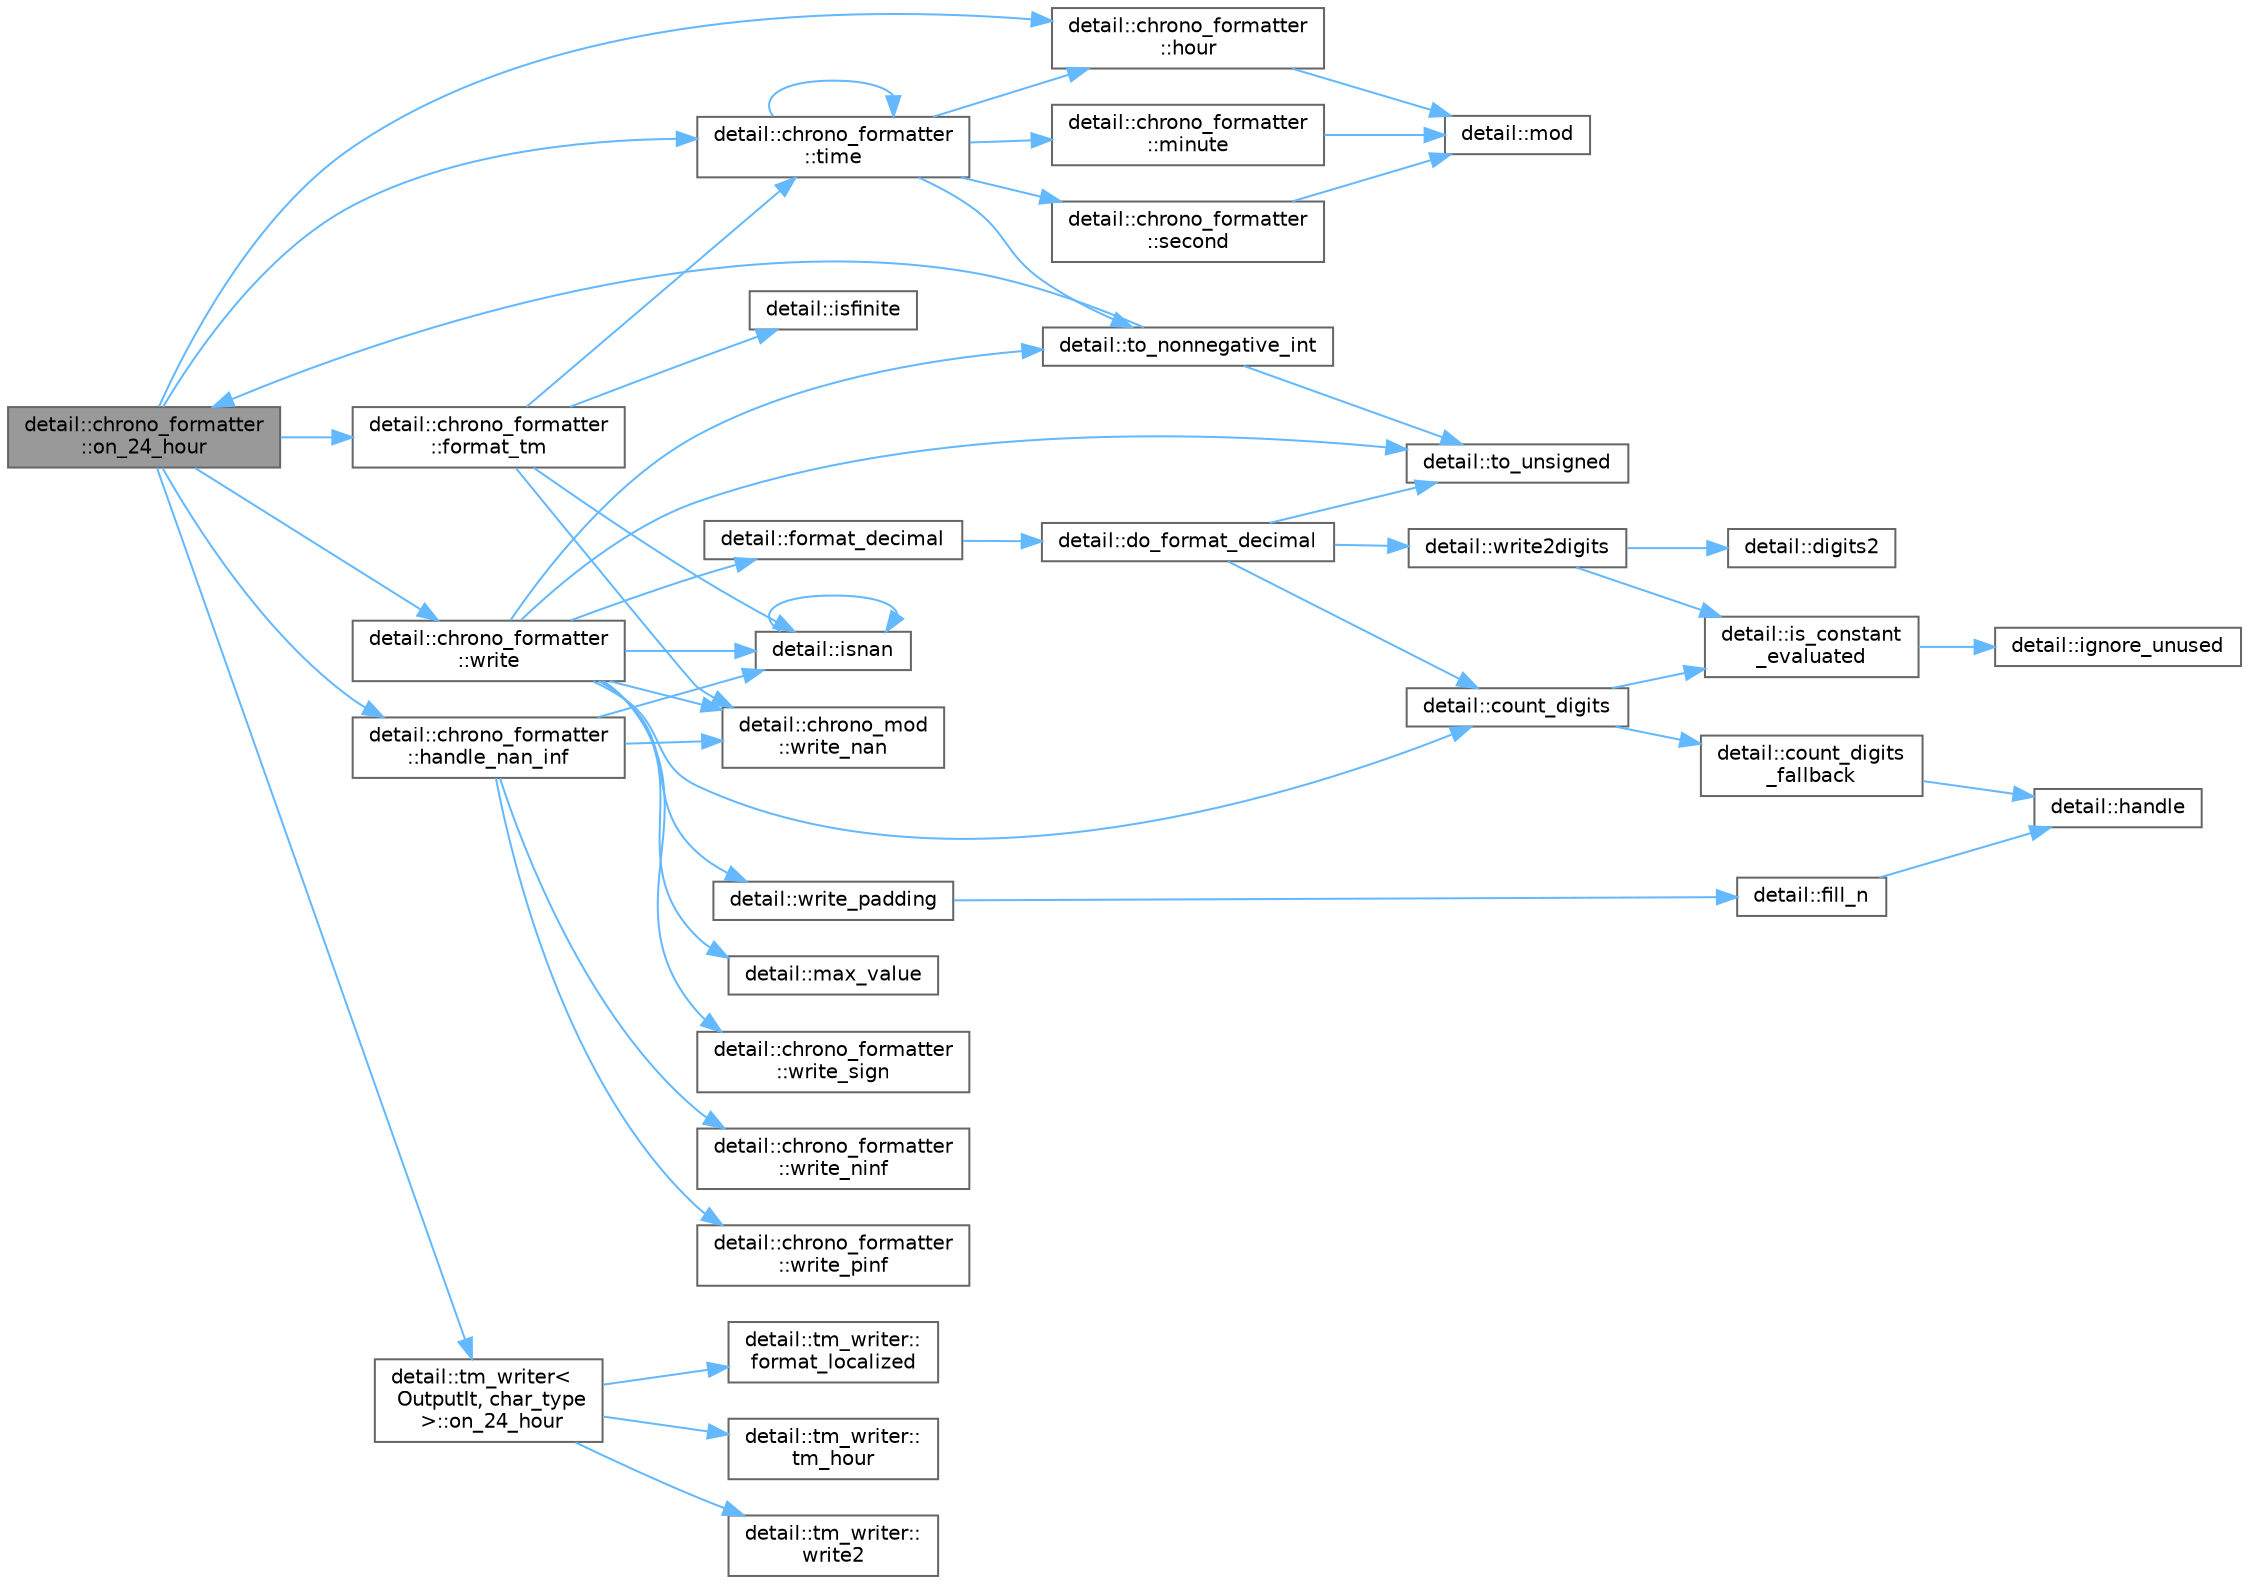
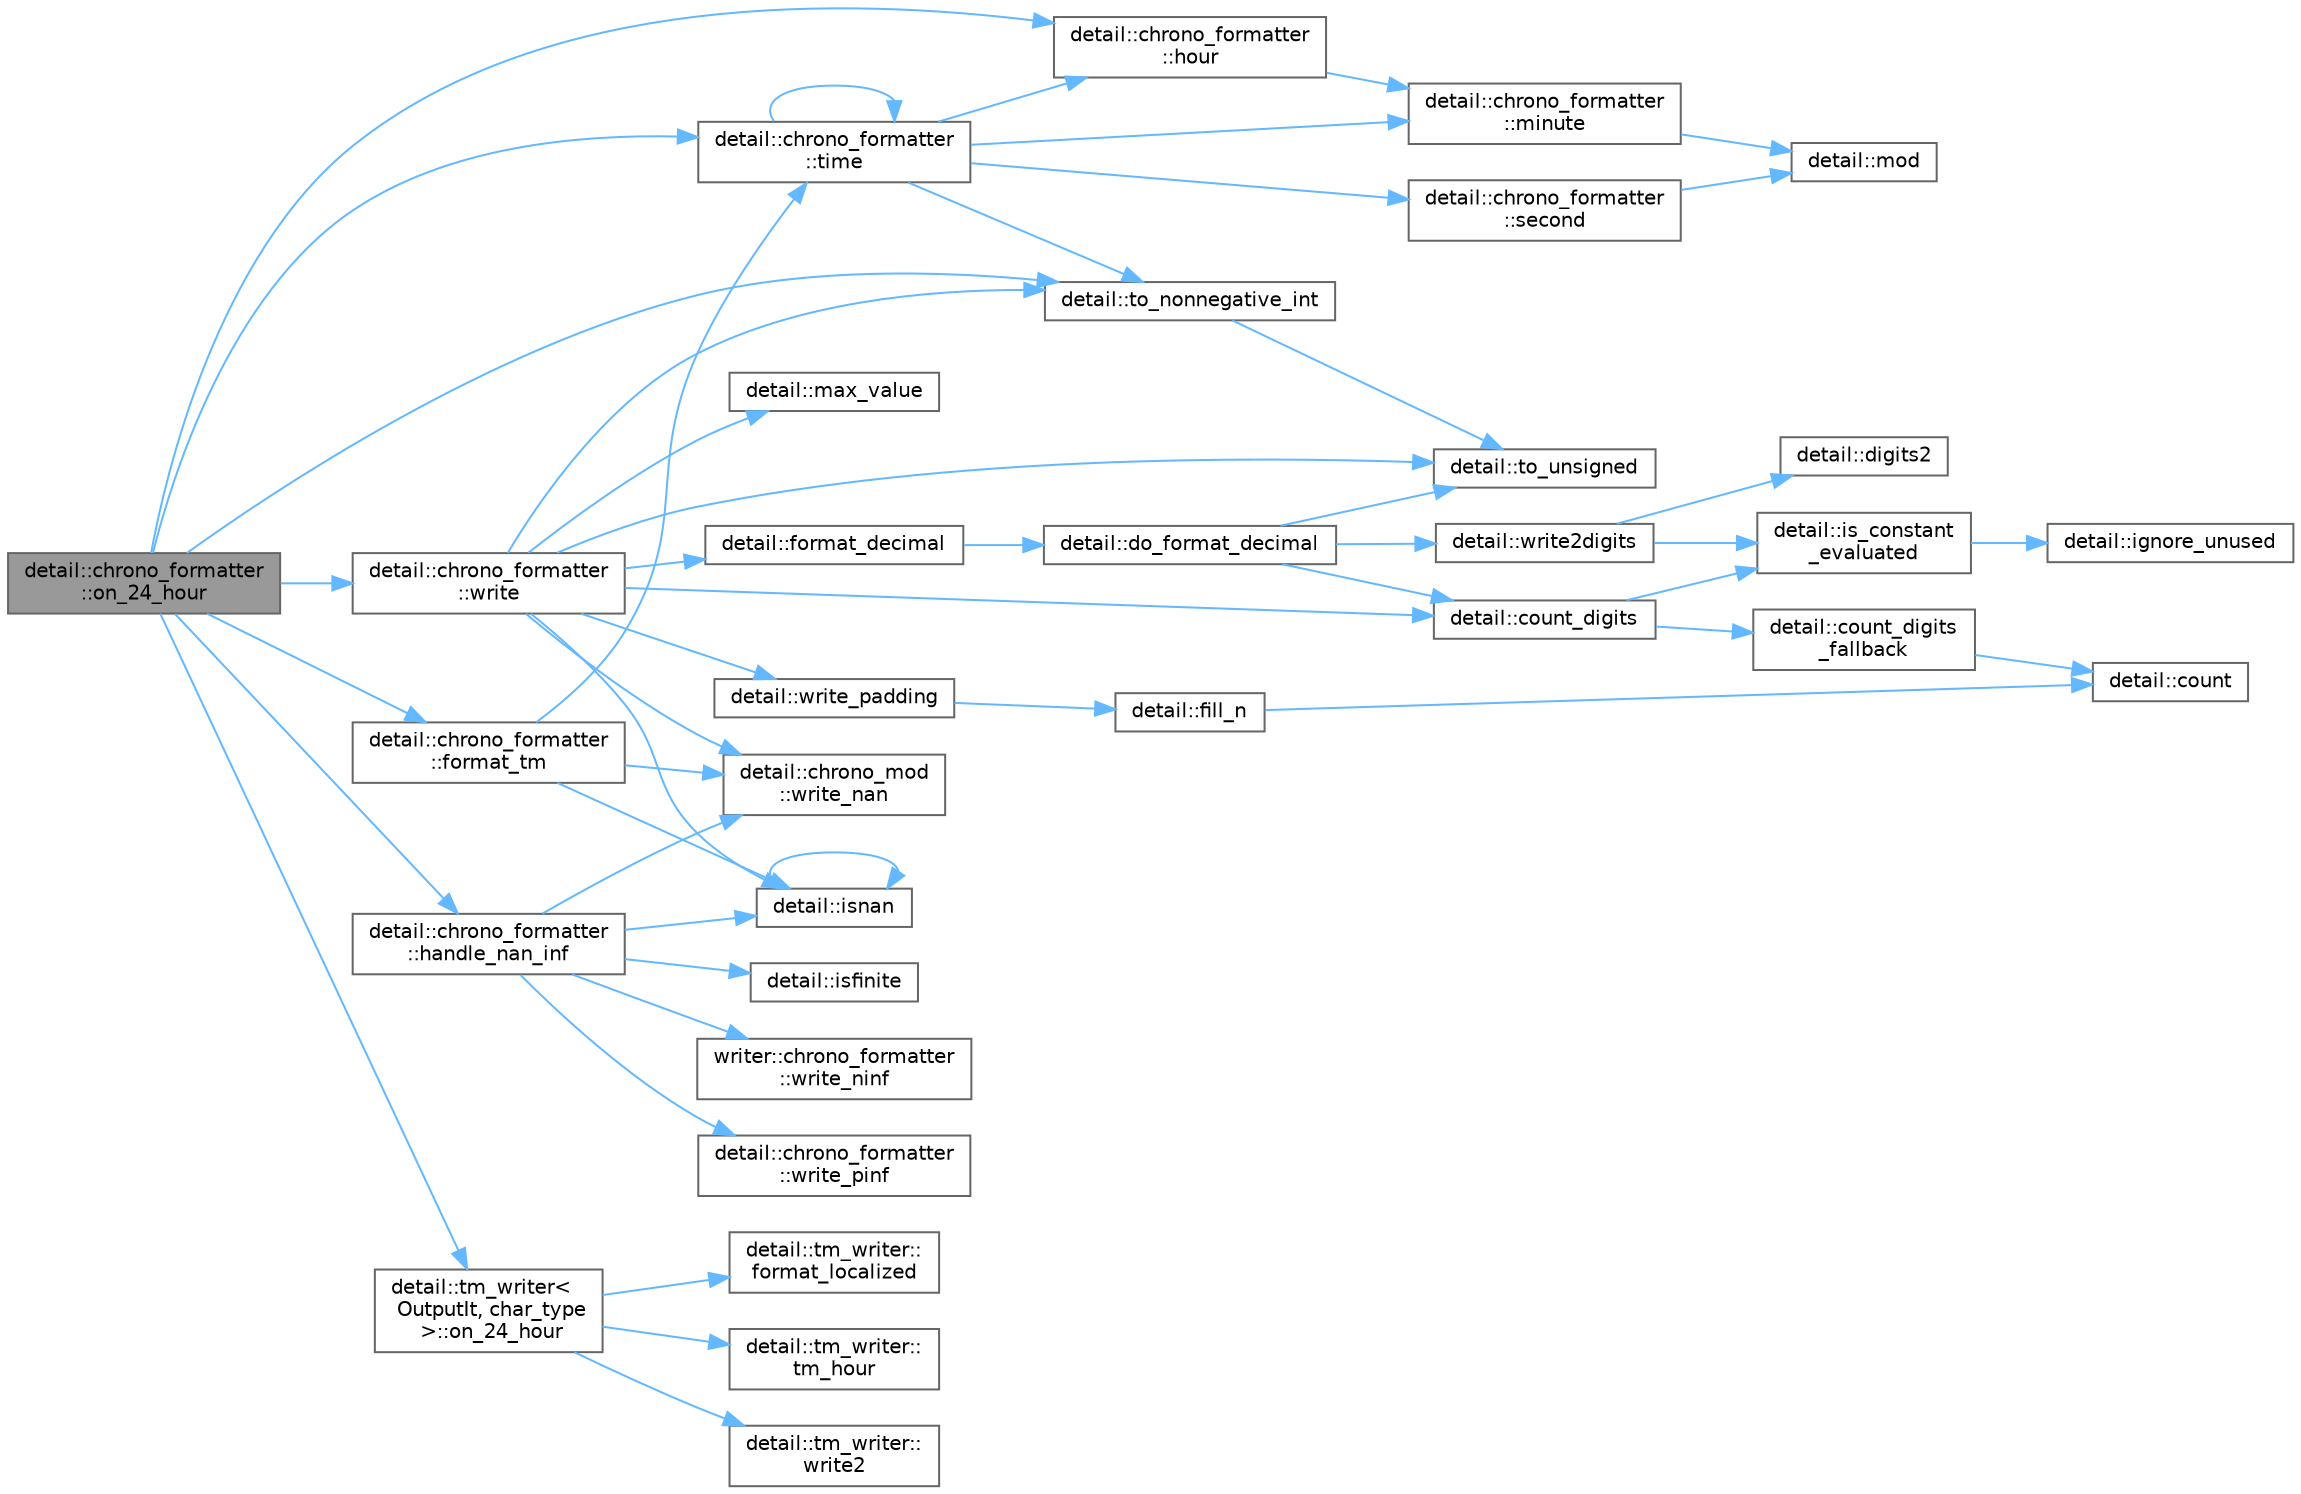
edge "detail::chrono_formatter ::hour" -> "detail::mod": now "detail::chrono_formatter ::hour" -> "detail::chrono_formatter ::minute"
edge "detail::to_nonnegative_int" -> "detail::chrono_formatter ::on_24_hour": reversed
edge "detail::chrono_formatter ::format_tm" -> "detail::isfinite": now "detail::chrono_formatter ::handle_nan_inf" -> "detail::isfinite"
node "detail::handle": label "detail::handle" -> "detail::count"
node "detail::chrono_formatter ::write_sign": removed
node "detail::chrono_formatter ::write_ninf": label "detail::chrono_formatter ::write_ninf" -> "writer::chrono_formatter ::write_ninf"
